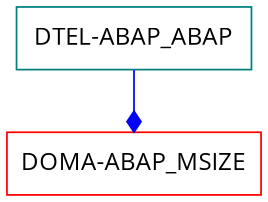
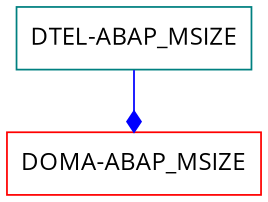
node "DTEL-ABAP_ABAP": label "DTEL-ABAP_ABAP" -> "DTEL-ABAP_MSIZE"
